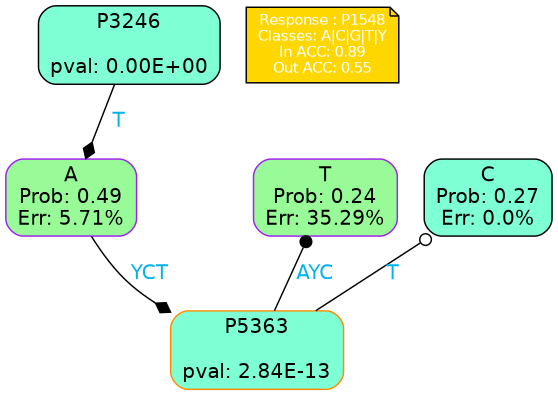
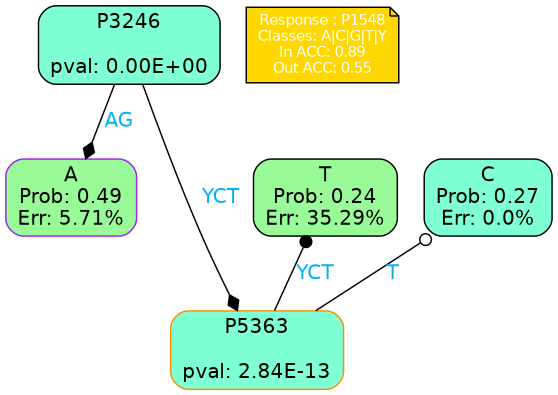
edge "P3246 pval: 0.00E+00" -> "A Prob: 0.49 Err: 5.71%": label "T" -> "AG"
node "T Prob: 0.24 Err: 35.29%": color purple -> black
edge "A Prob: 0.49 Err: 5.71%" -> "P5363 pval: 2.84E-13": now "P3246 pval: 0.00E+00" -> "P5363 pval: 2.84E-13"
edge "P5363 pval: 2.84E-13" -> "T Prob: 0.24 Err: 35.29%": label "AYC" -> "YCT"
